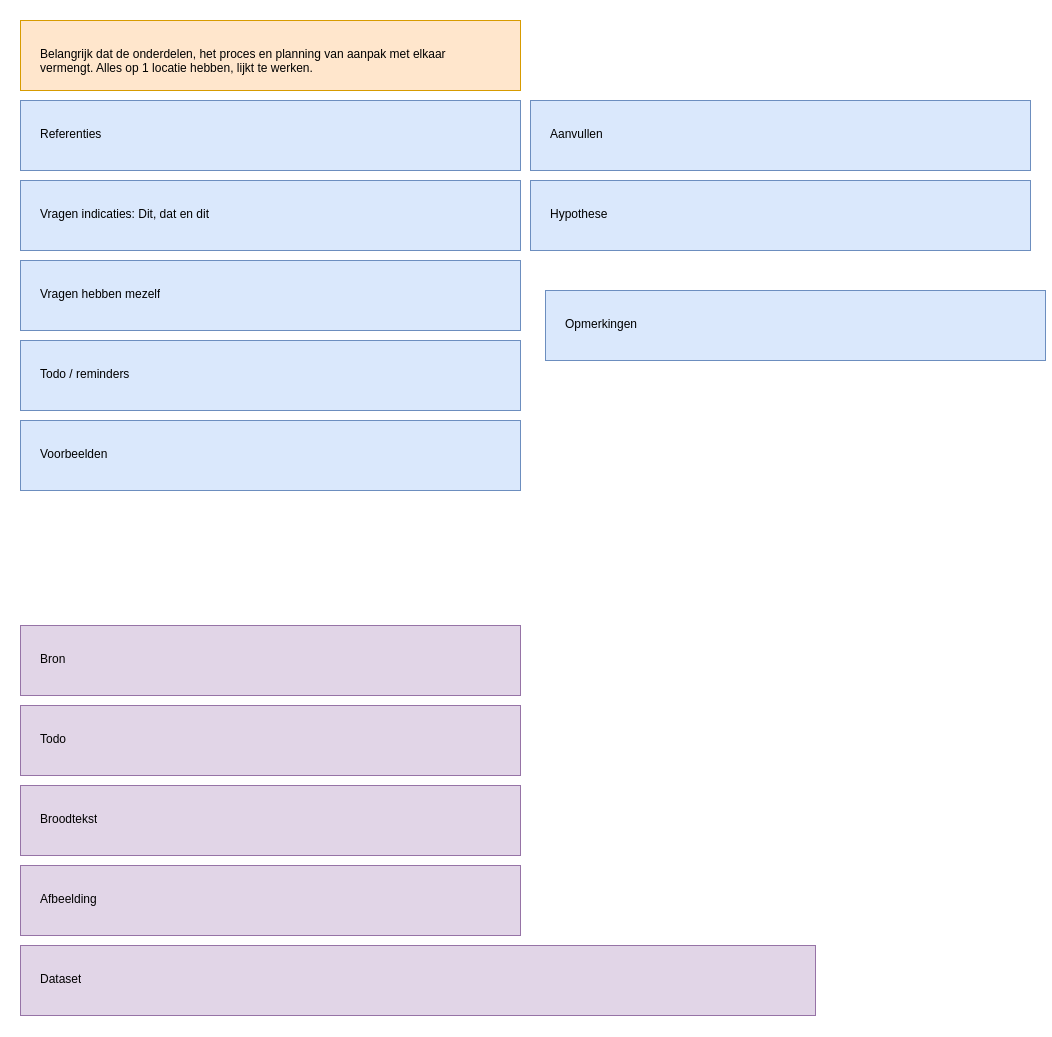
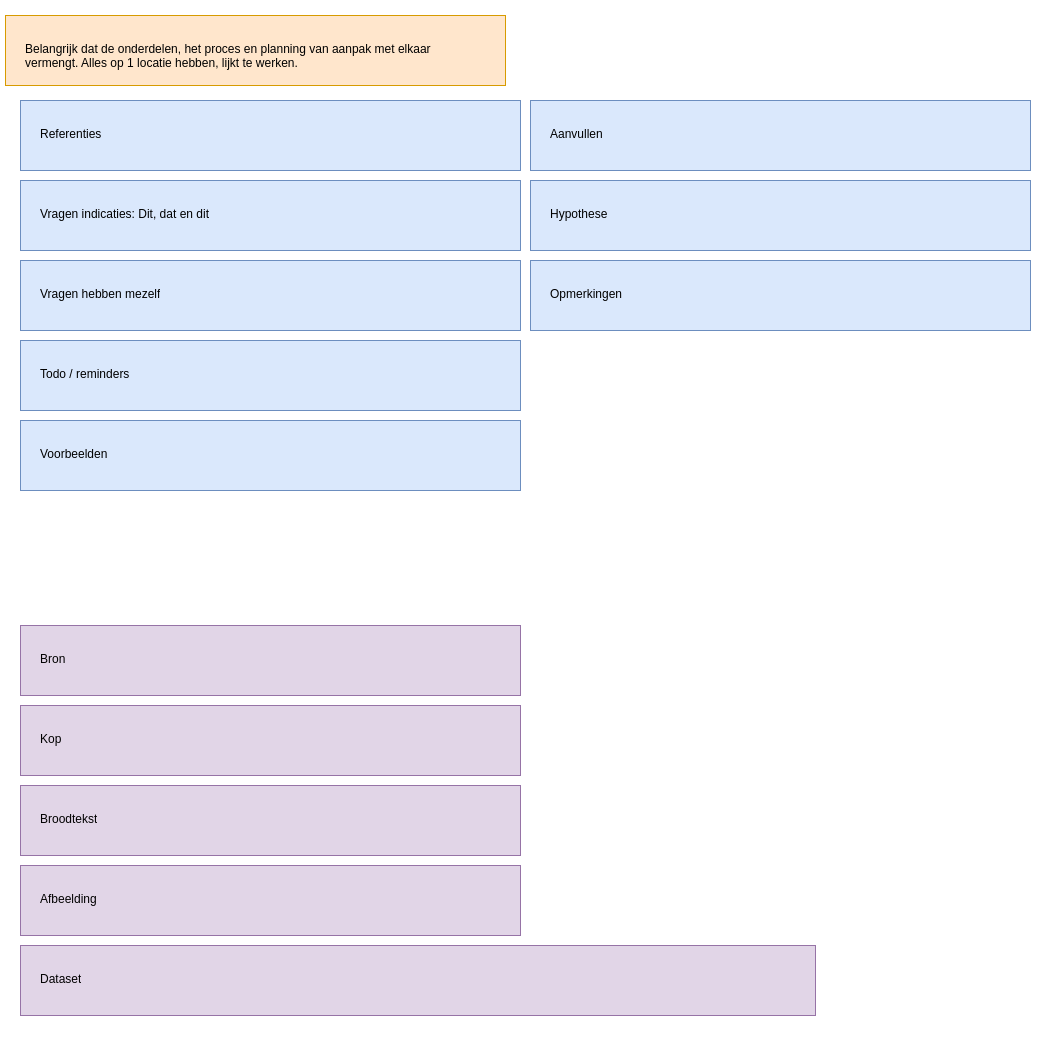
node "Belangrijk dat de onderdelen, het proces en planning van aanpak met elkaar vermengt. Alles op 1 locatie hebben, lijkt te werken.": moved (271, 56) -> (256, 51)
node "Opmerkingen": moved (796, 326) -> (781, 296)
node "Todo": label "Todo" -> "Kop"
